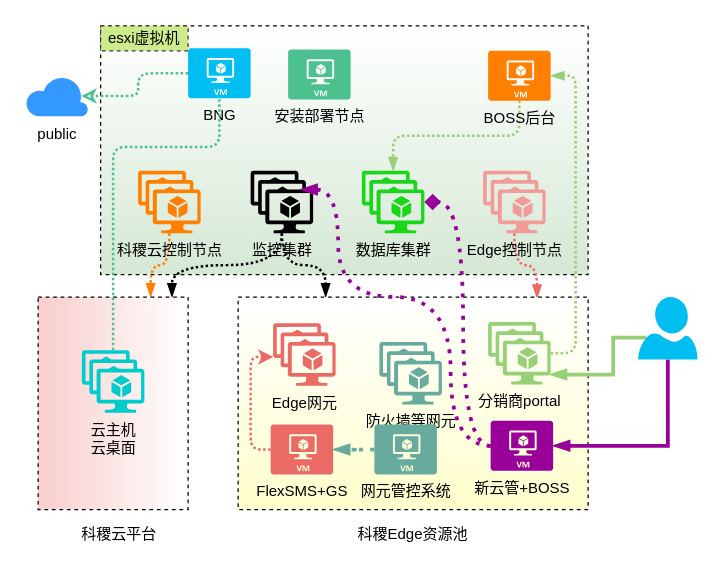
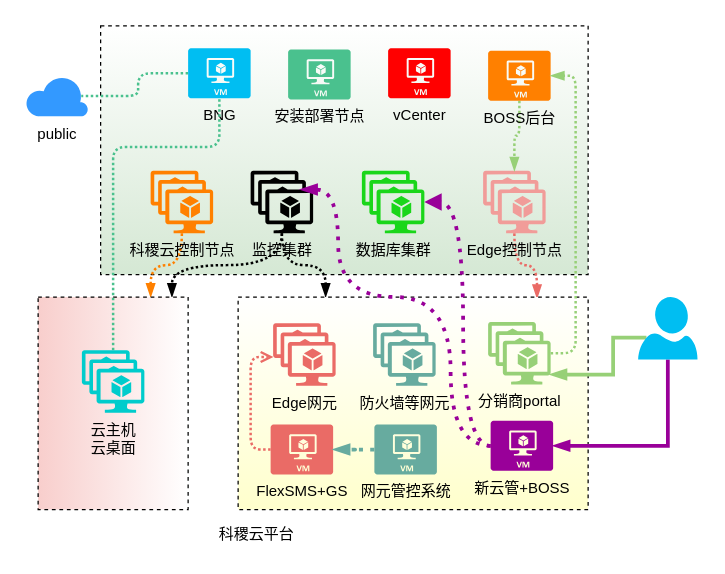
node "esxi虚拟机": removed
node "vCenter": added
edge "BNG" -> "public": arrowhead classic -> none
edge "BOSS后台" -> "数据库集群": now "BOSS后台" -> "Edge控制节点"
node "科稷云控制节点": moved (169, 202) -> (182, 202)
edge "新云管+BOSS" -> "数据库集群": arrowhead diamond -> block
edge "FlexSMS+GS" -> "Edge网元": arrowhead classic -> open
node "防火墙等网元": moved (411, 373) -> (404, 354)
node "科稷云平台": moved (119, 534) -> (257, 534)
node "科稷Edge资源池": removed
